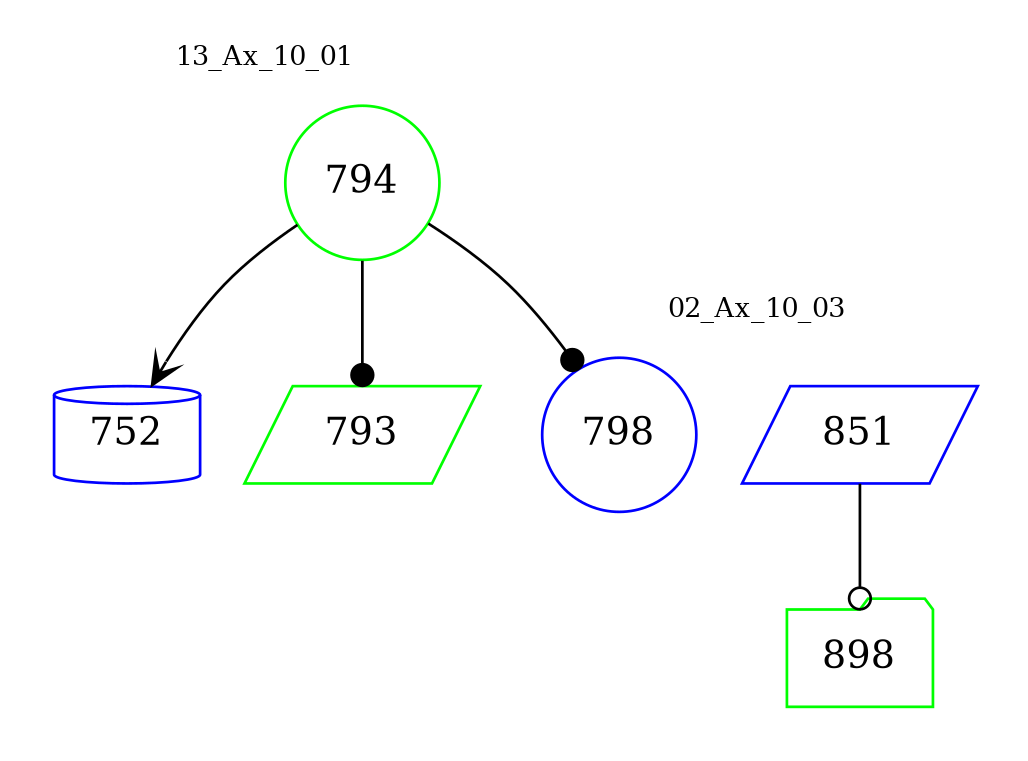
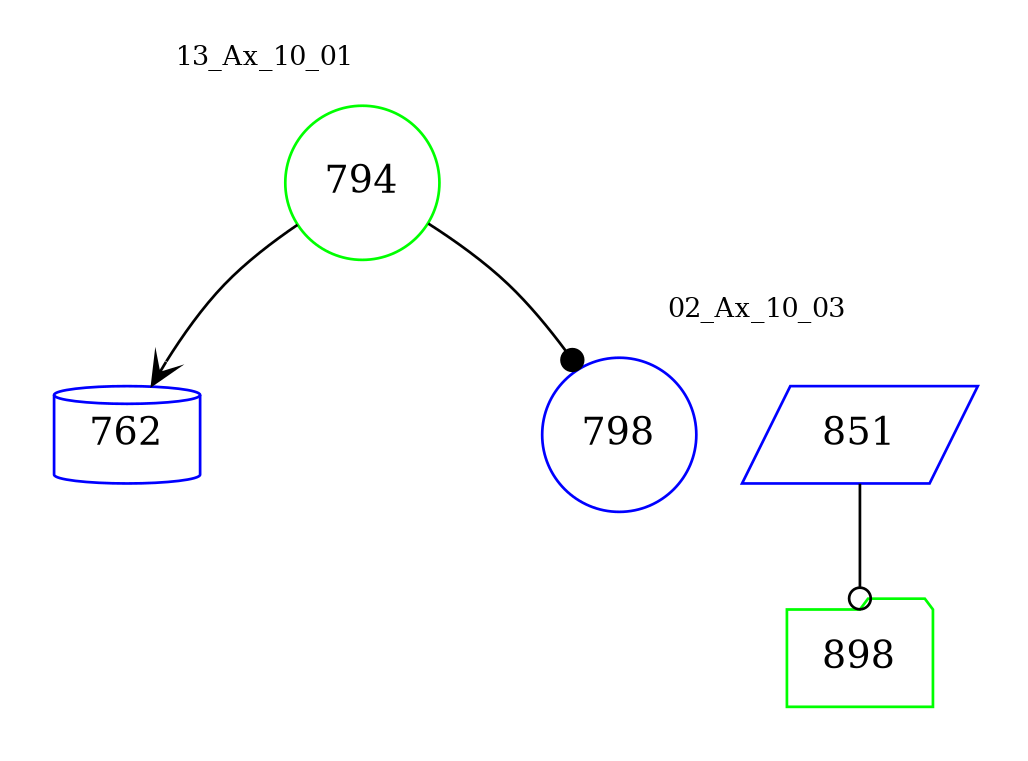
node "752": label "752" -> "762"
node "793": removed
